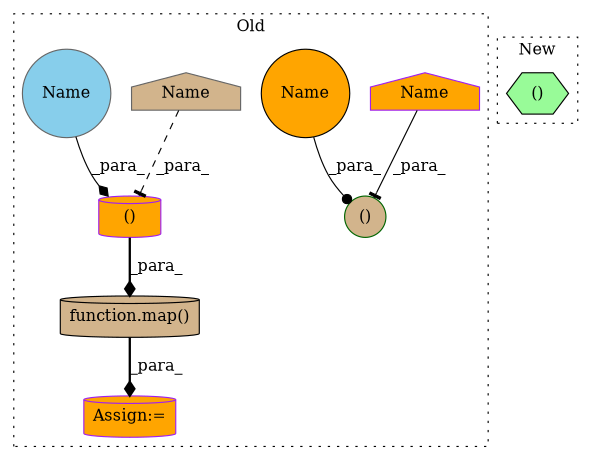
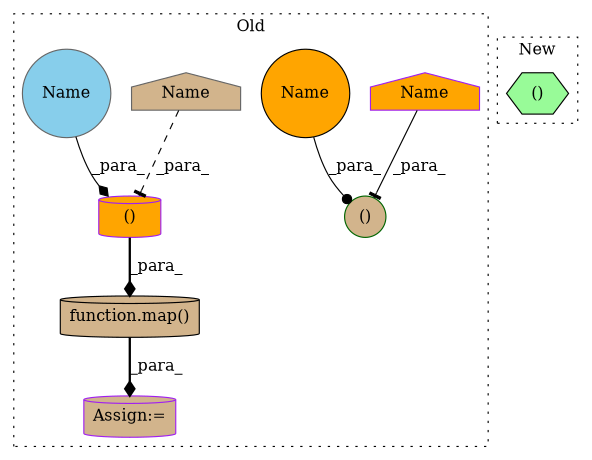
node "Assign:=": fillcolor orange -> tan
